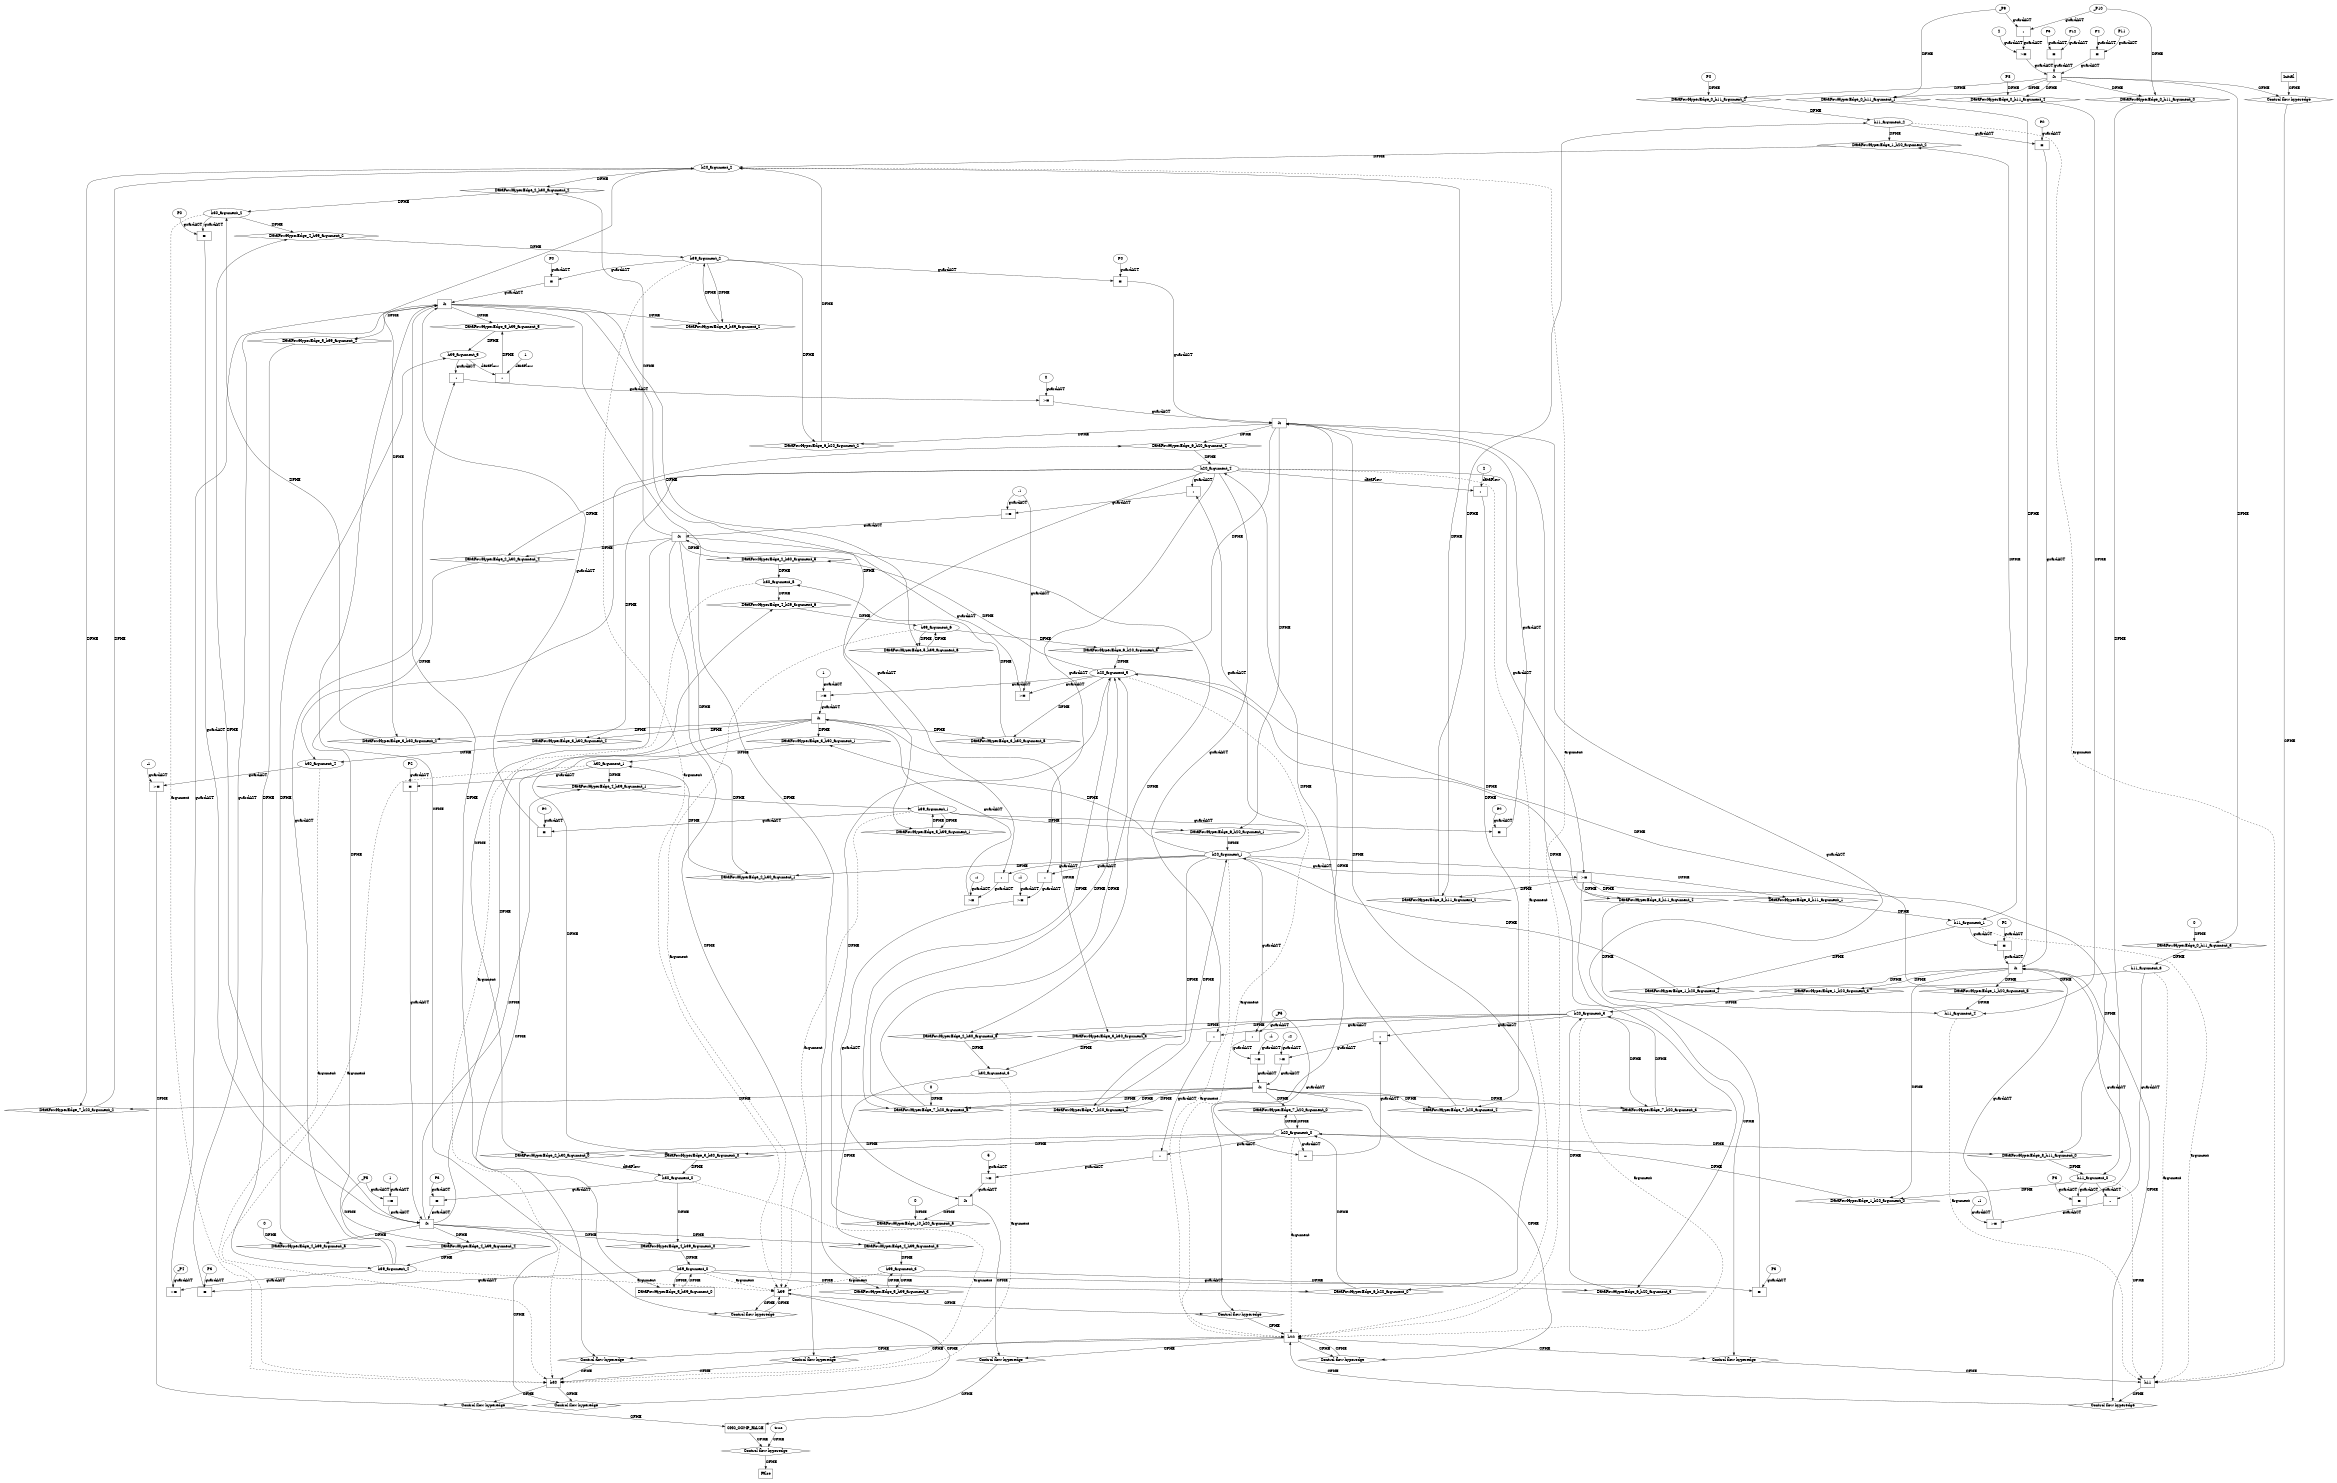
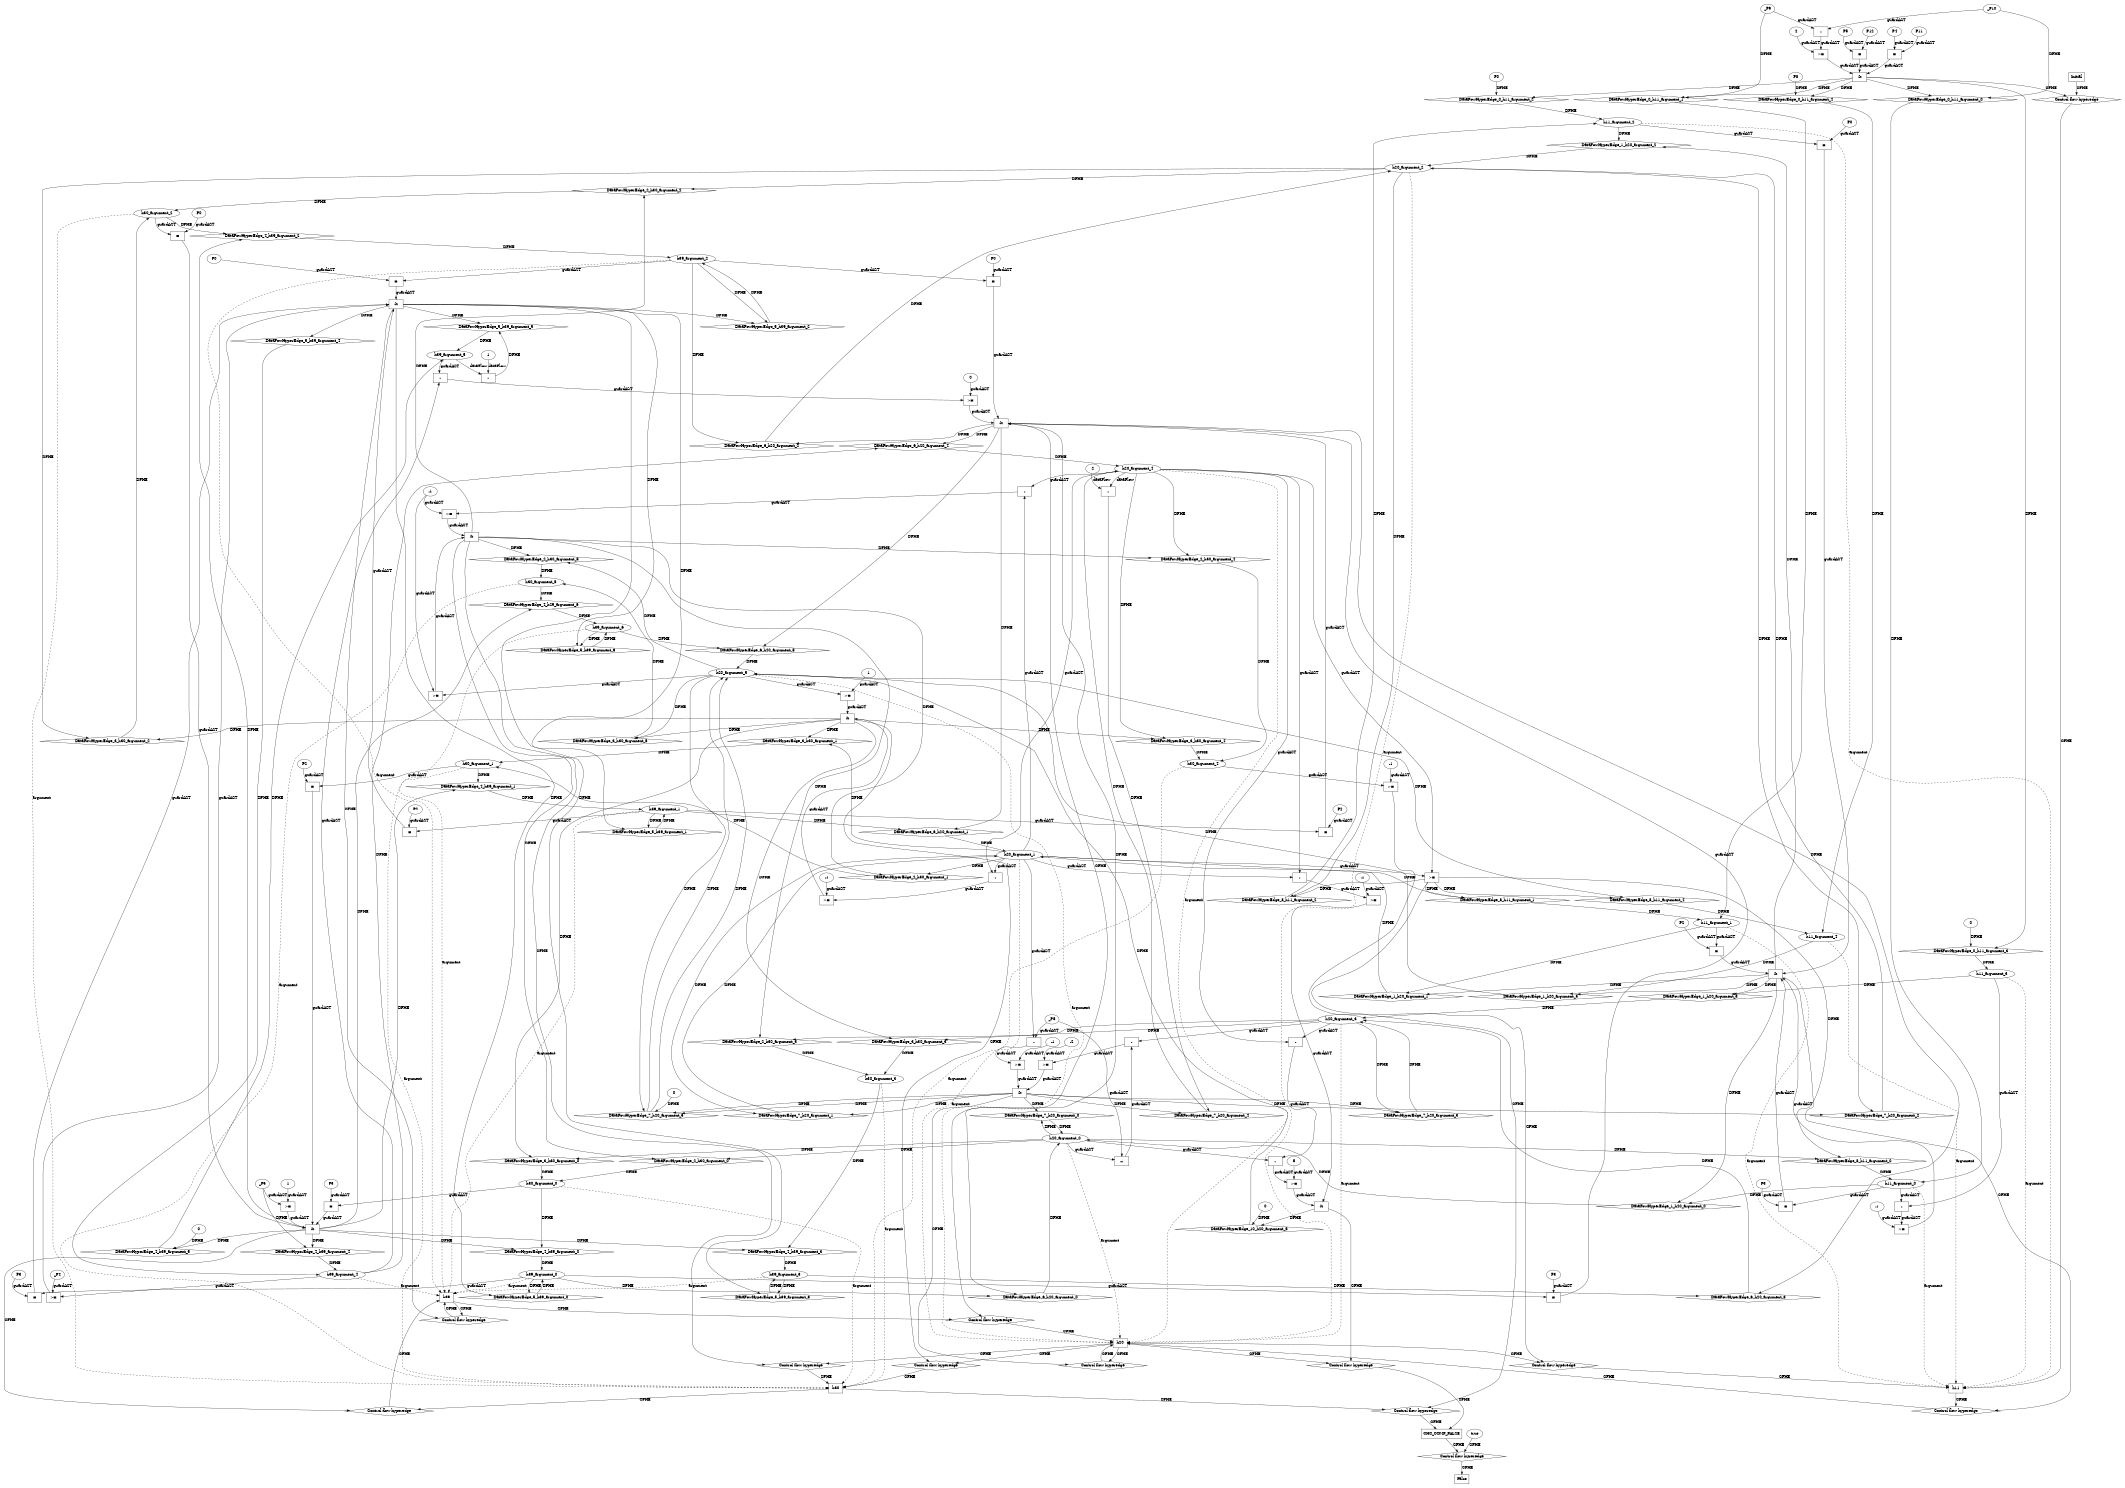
edge "DataFowHyperEdge_1_h20_argument_5" -> "h11_argument_4": reversed
edge "DataFowHyperEdge_2_h30_argument_0" -> "h30_argument_0": label "dataFlow" -> "DFHE"
edge "h11_argument_0" -> "h11": label "DFHE" -> "argument"
node "DataFowHyperEdge_5_h39_argument_0": shape box -> diamond
